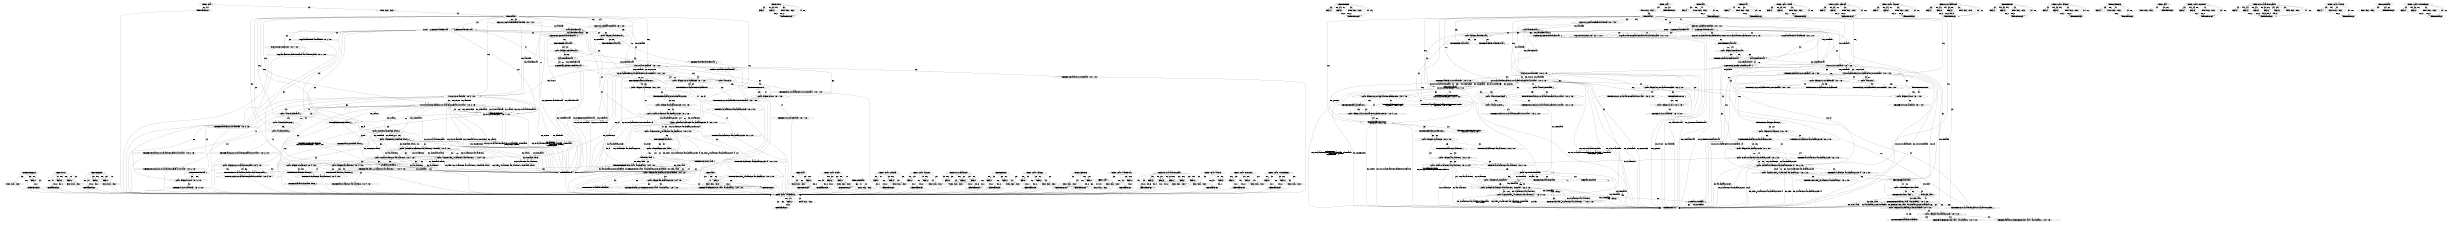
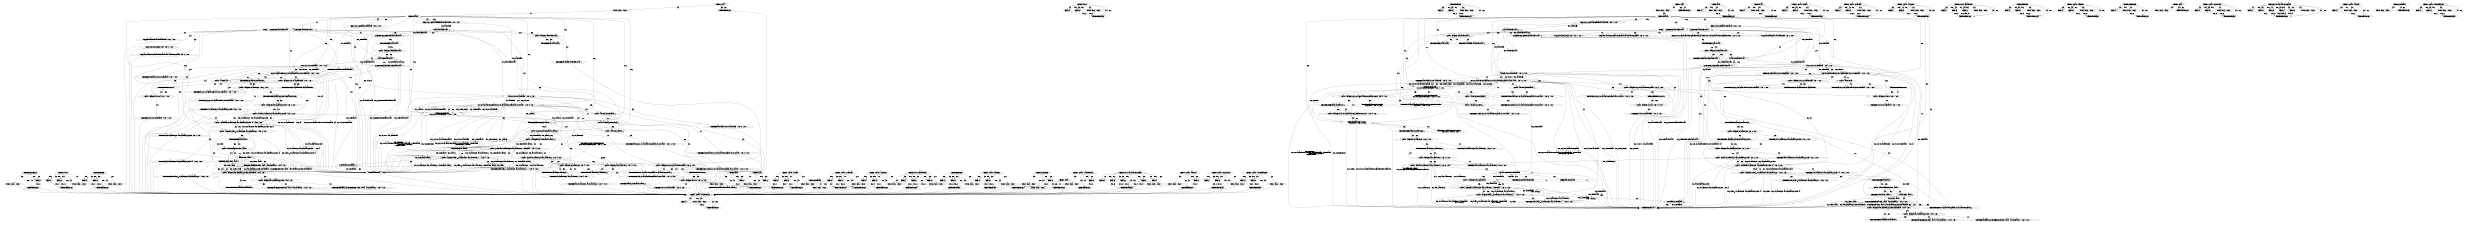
edge "(<operator>.bracketedPrimary,(shmem_handle, read_only))" -> "(<operator>.expressionList,shmem_handle, read_only)": removed, label "AST:"
edge "(<operator>.expressionList,shmem_handle, read_only)" -> "(IDENTIFIER,shmem_handle,shmem_handle, read_only)": removed, label "AST:"
